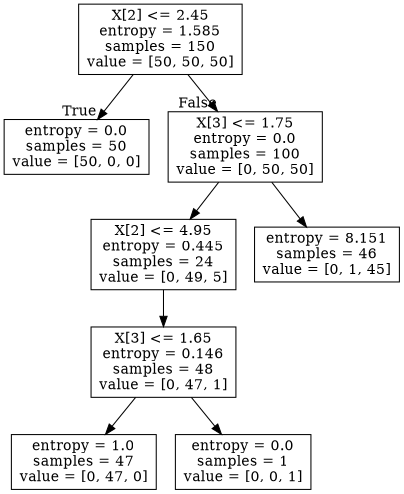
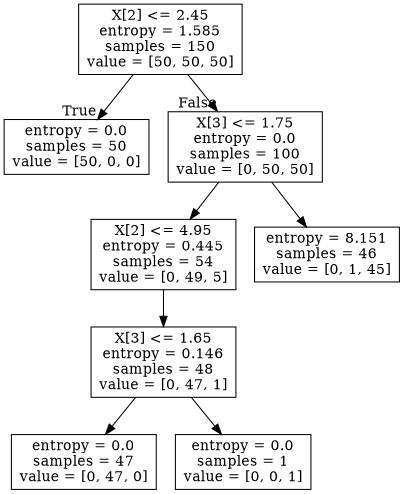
node "X[2] <= 4.95 entropy = 0.445 samples = 24 value = [0, 49, 5]": label "X[2] <= 4.95 entropy = 0.445 samples = 24 value = [0, 49, 5]" -> "X[2] <= 4.95 entropy = 0.445 samples = 54 value = [0, 49, 5]"
node "entropy = 1.0 samples = 47 value = [0, 47, 0]": label "entropy = 1.0 samples = 47 value = [0, 47, 0]" -> "entropy = 0.0 samples = 47 value = [0, 47, 0]"
